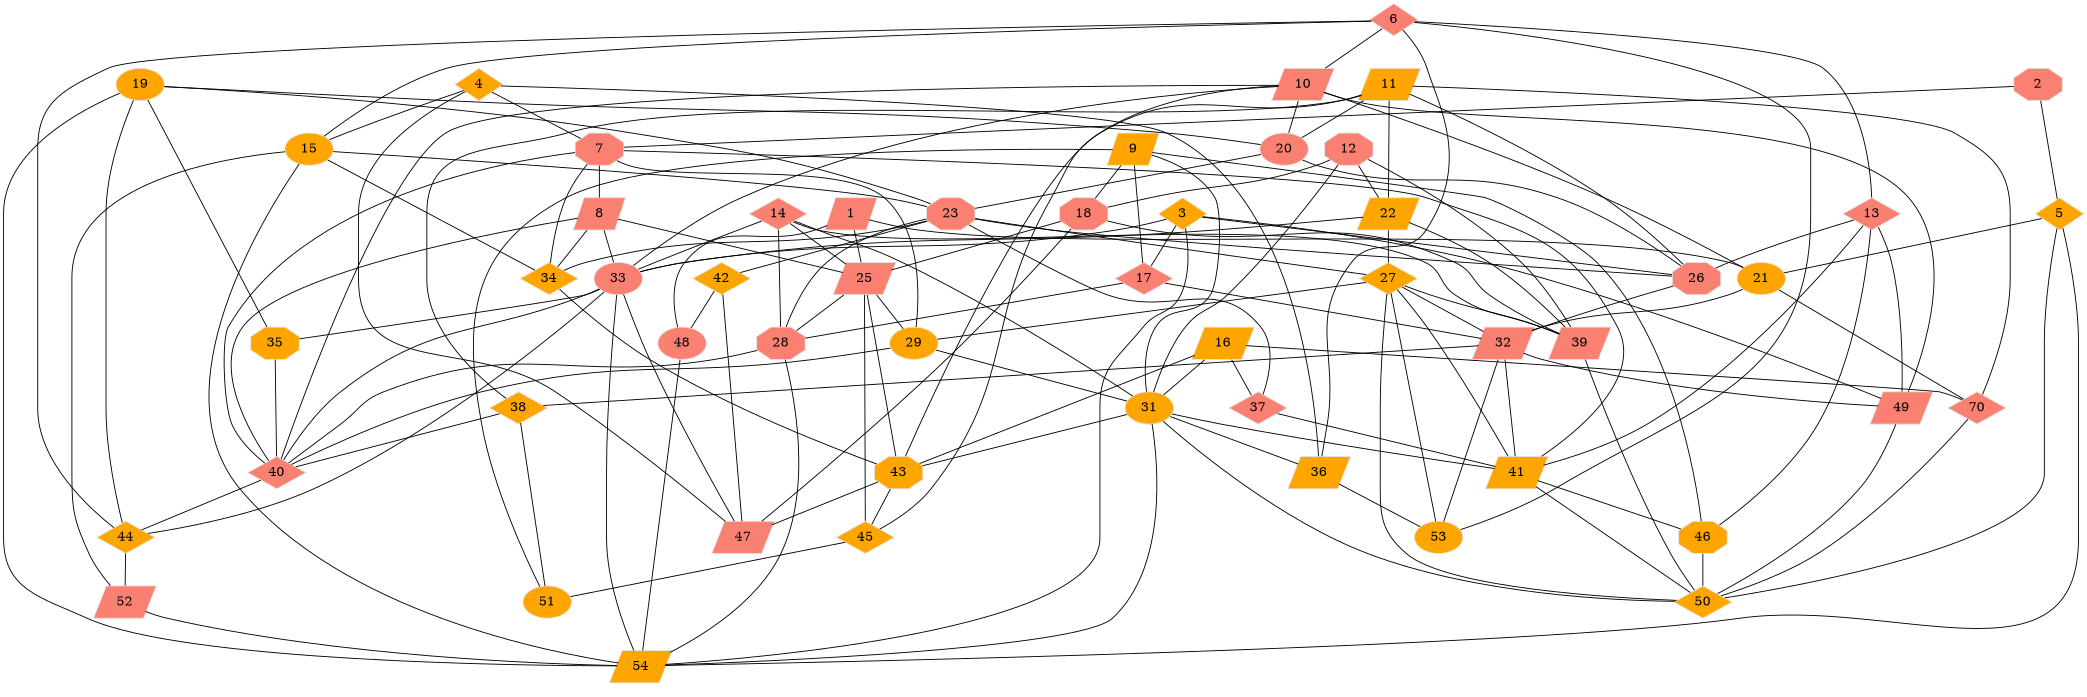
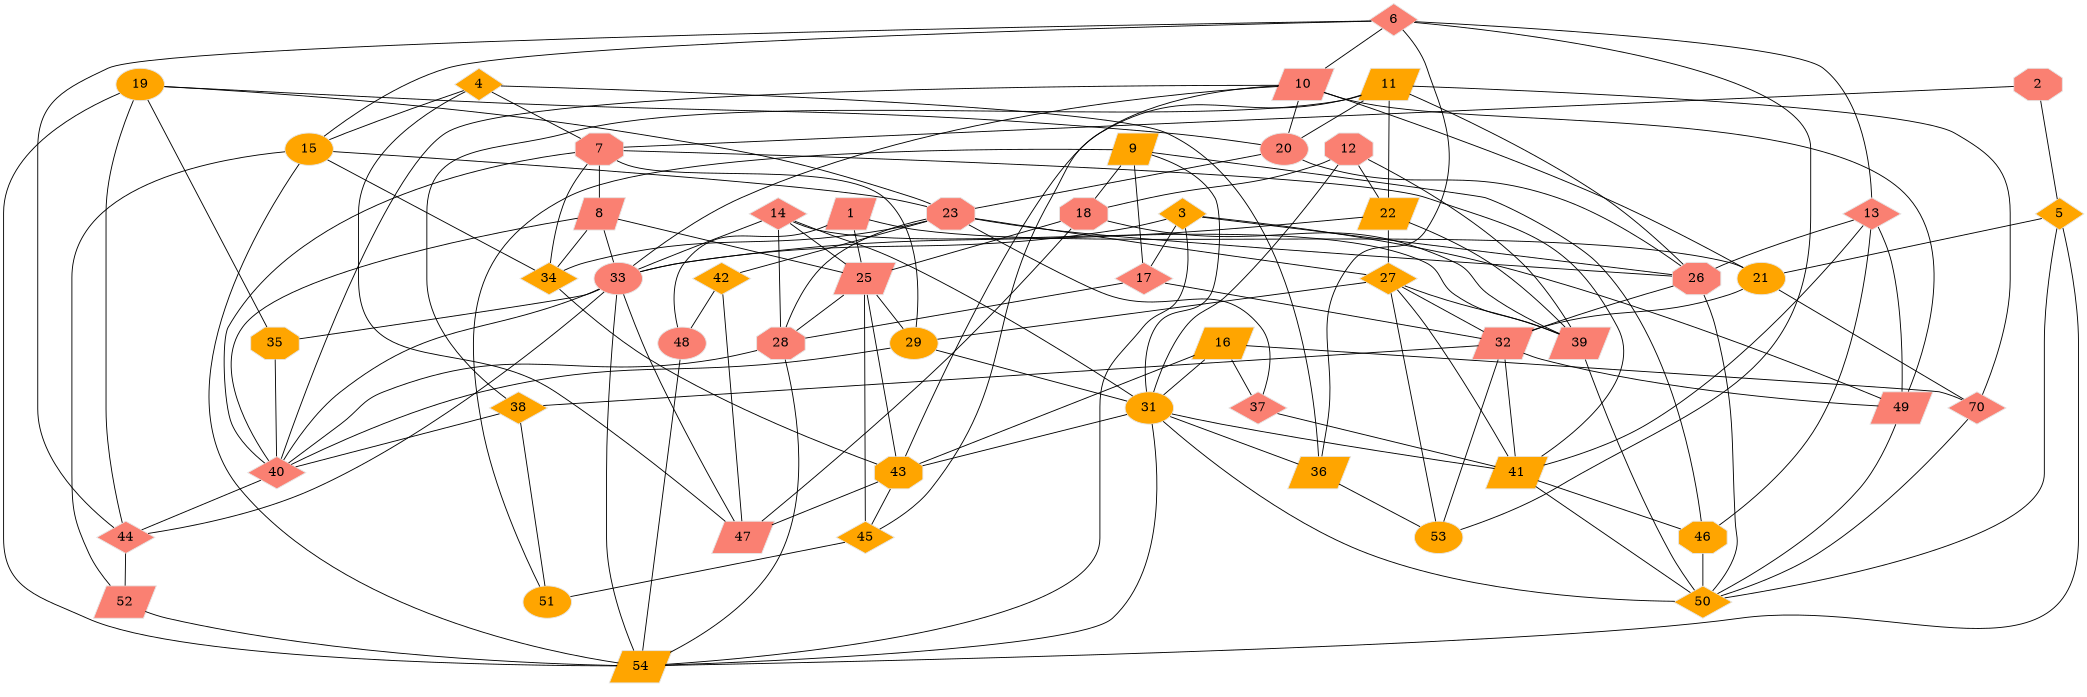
node "44": fillcolor orange -> salmon
edge "27" -- "50": now "26" -- "50"
